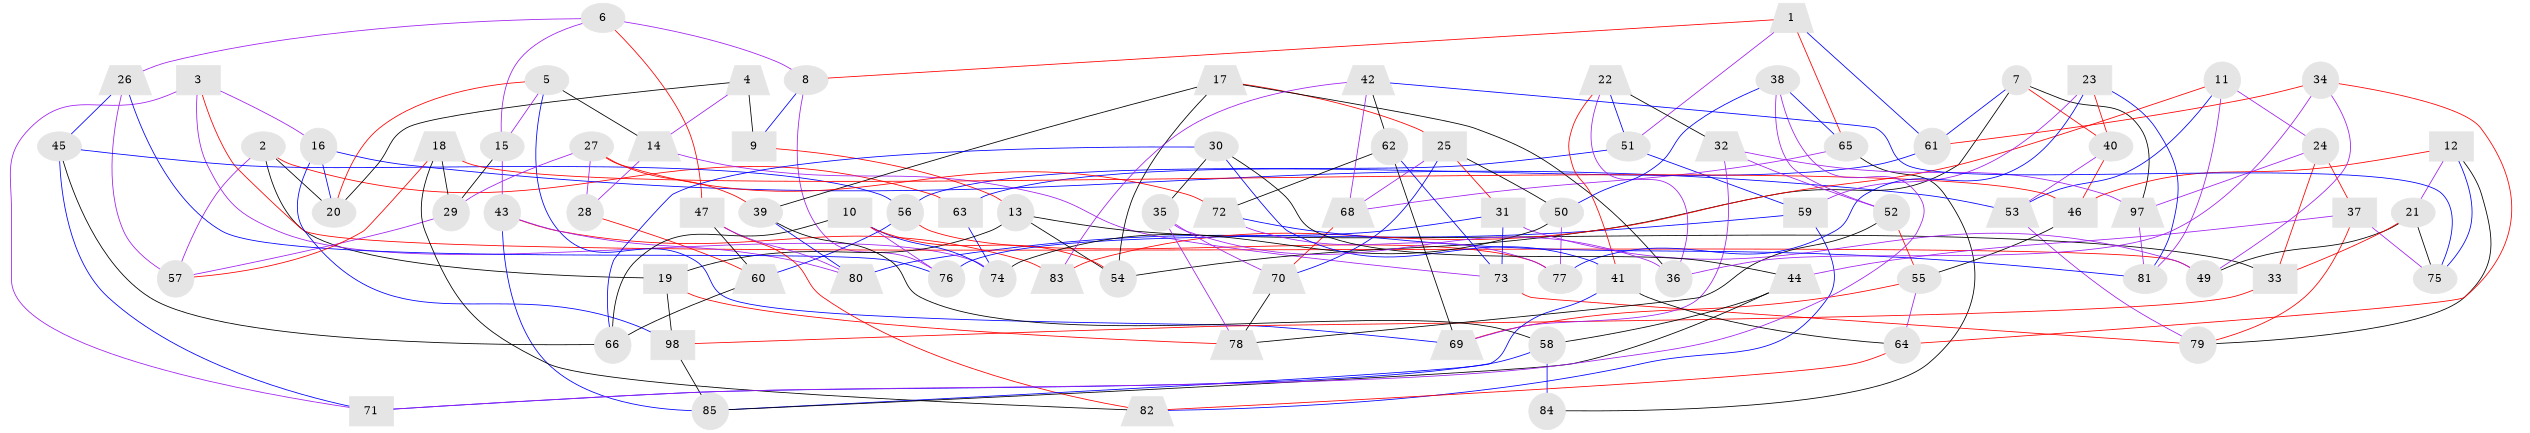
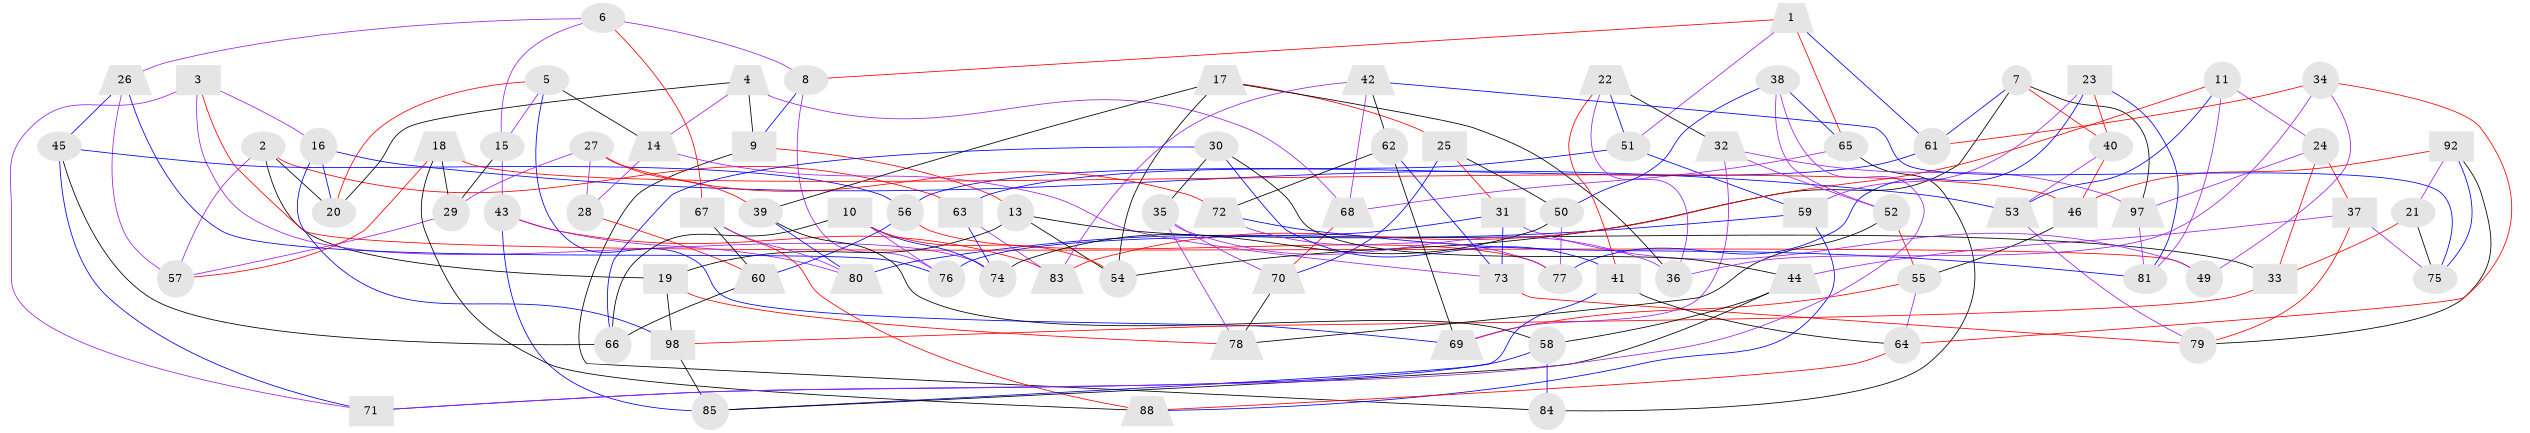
node "12": label "12" -> "92"
edge "25" -- "68": now "4" -- "68"
node "47": label "47" -> "67"
edge "21" -- "49": removed
edge "63" -- "83": added
edge "9" -- "84": added
node "82": label "82" -> "88"
